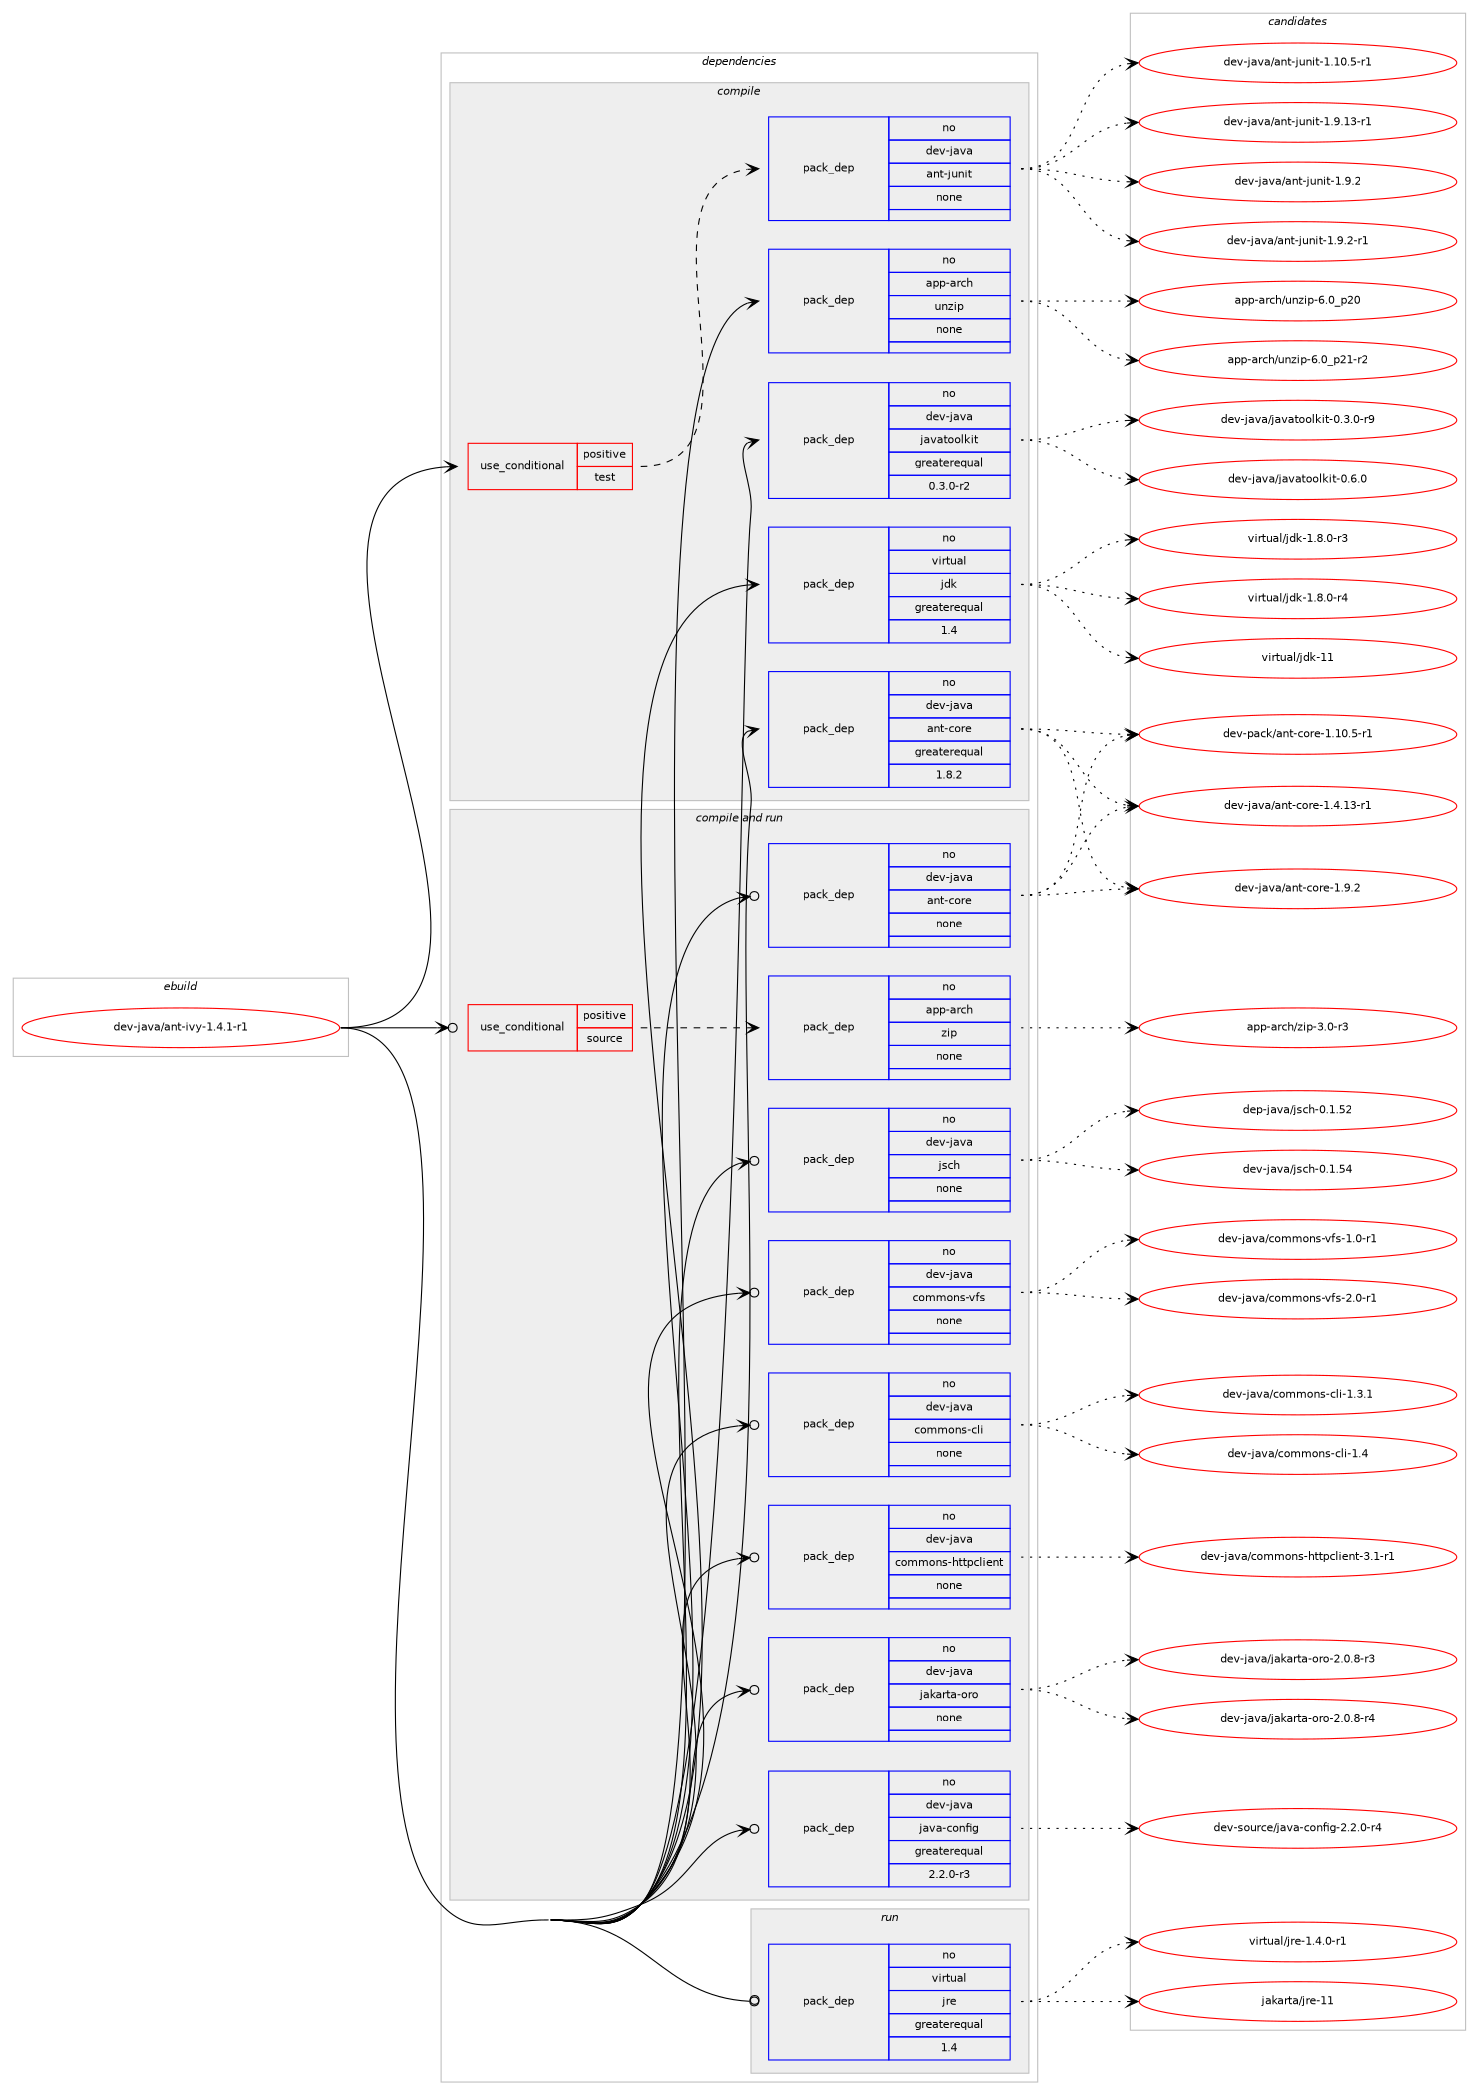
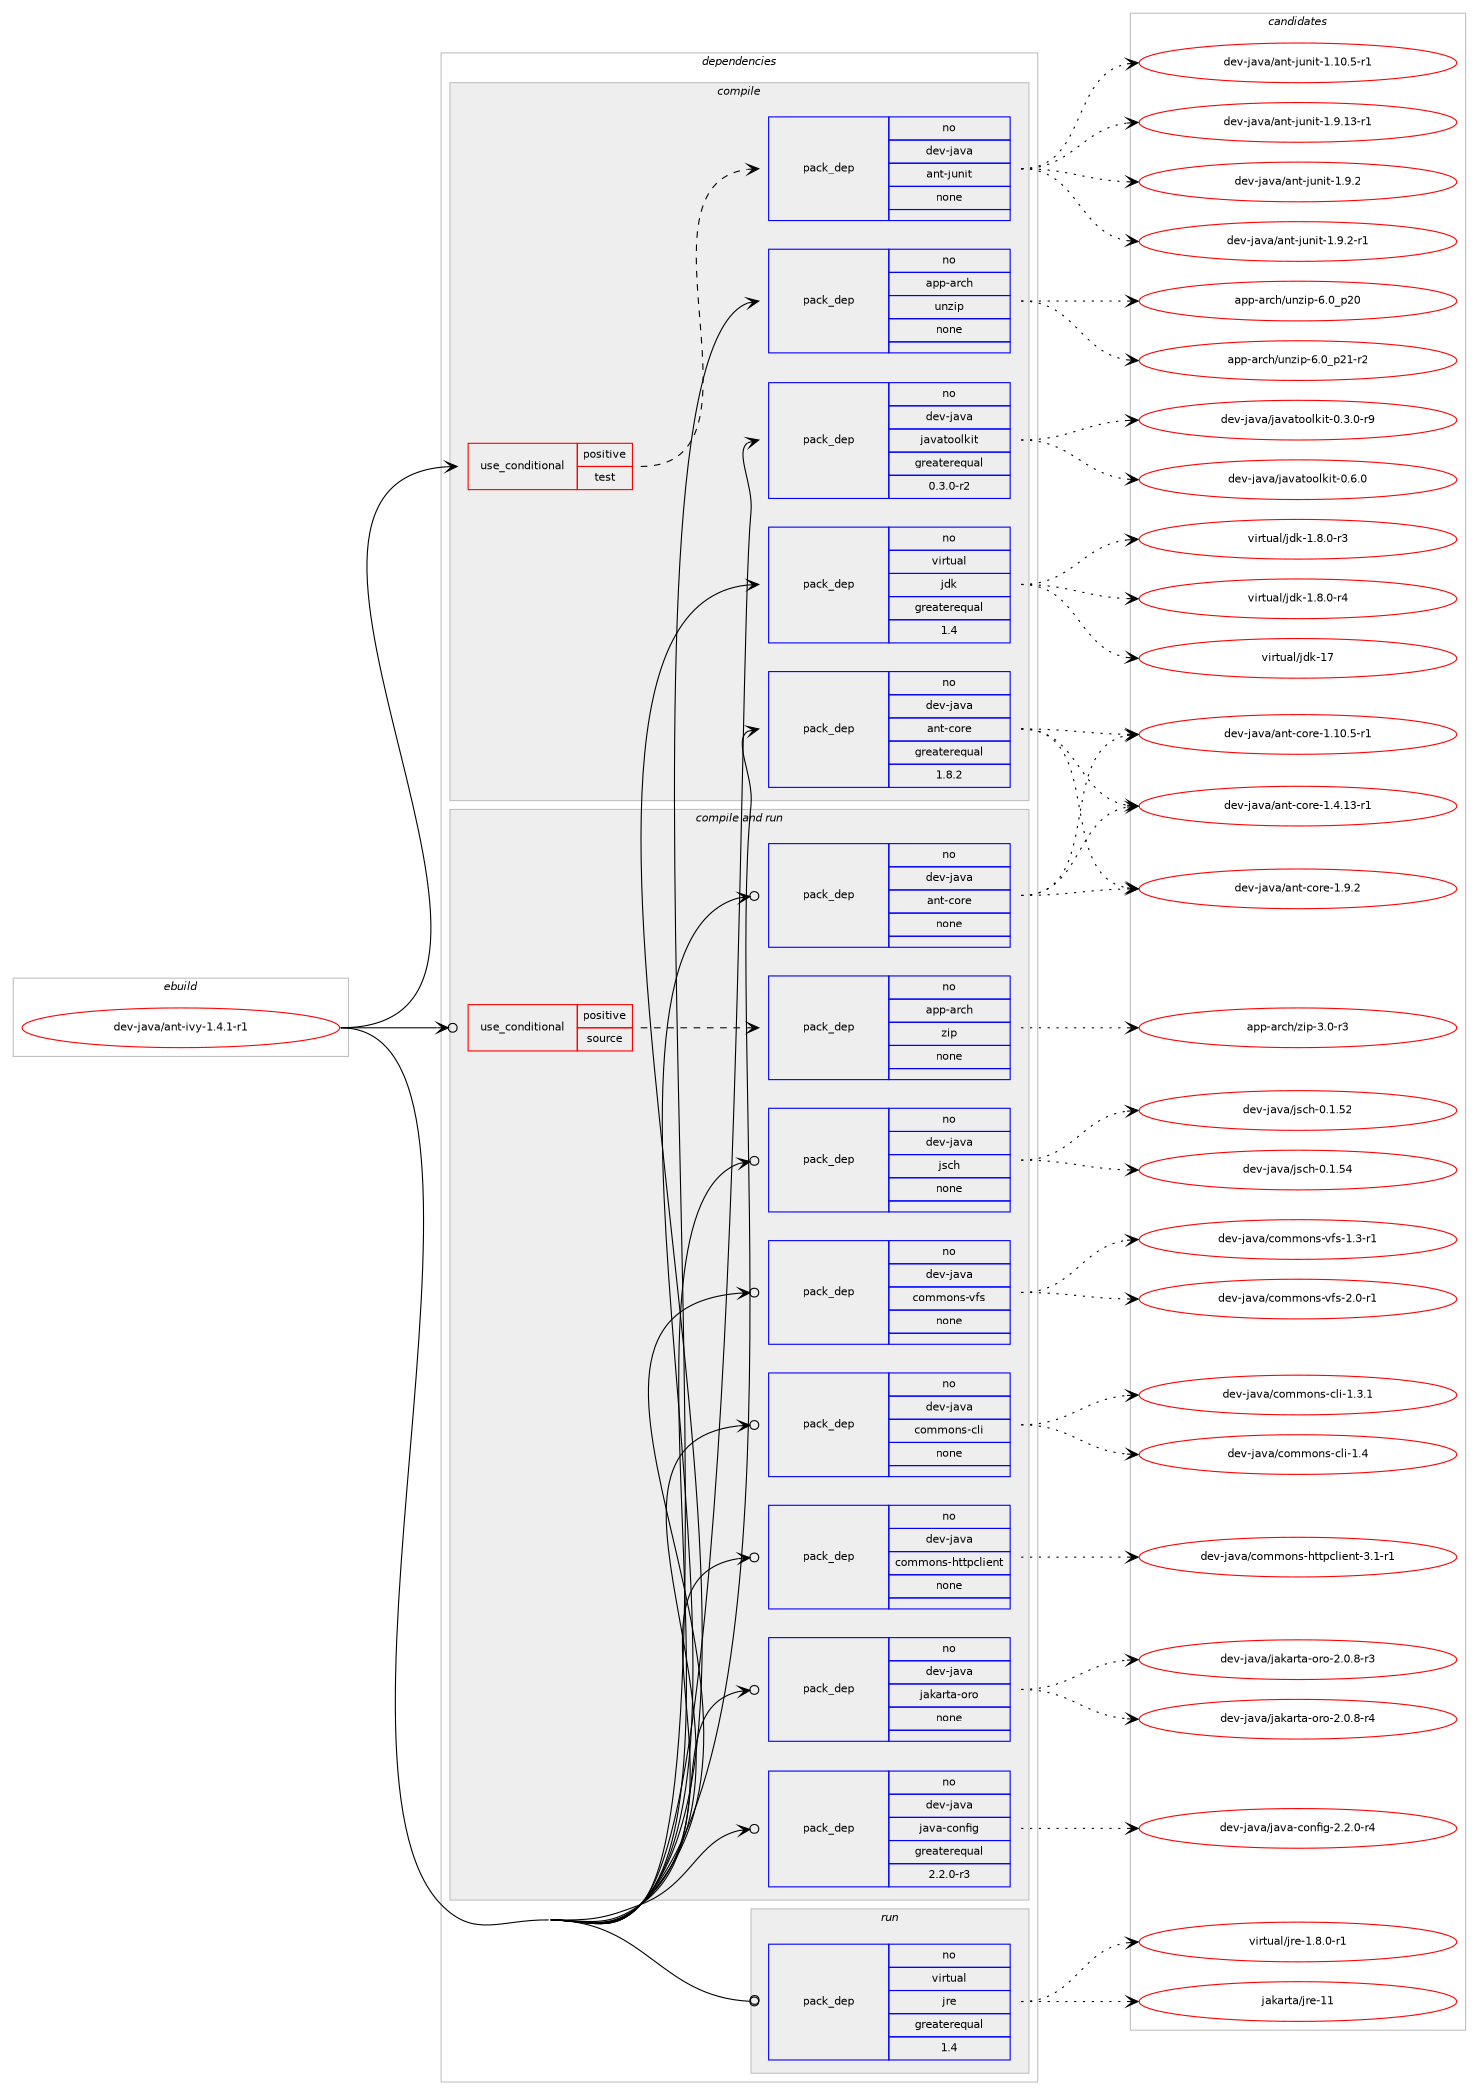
node "virtual/jdk-11": label "virtual/jdk-11" -> "virtual/jdk-17"
node "dev-pack/ant-core-1.10.5-r1": label "dev-pack/ant-core-1.10.5-r1" -> "dev-java/ant-core-1.10.5-r1"
node "dep-java/jsch-0.1.52": label "dep-java/jsch-0.1.52" -> "dev-java/jsch-0.1.52"
node "dev-java/commons-vfs-1.0-r1": label "dev-java/commons-vfs-1.0-r1" -> "dev-java/commons-vfs-1.3-r1"
node "dev-source/java-config-2.2.0-r4": label "dev-source/java-config-2.2.0-r4" -> "dev-java/java-config-2.2.0-r4"
node "virtual/jre-1.4.0-r1": label "virtual/jre-1.4.0-r1" -> "virtual/jre-1.8.0-r1"
